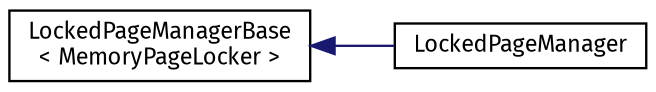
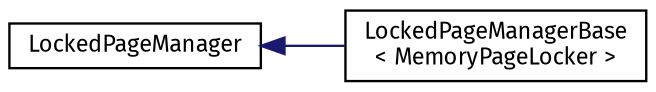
edge "LockedPageManager" -> "LockedPageManagerBase < MemoryPageLocker >": reversed
